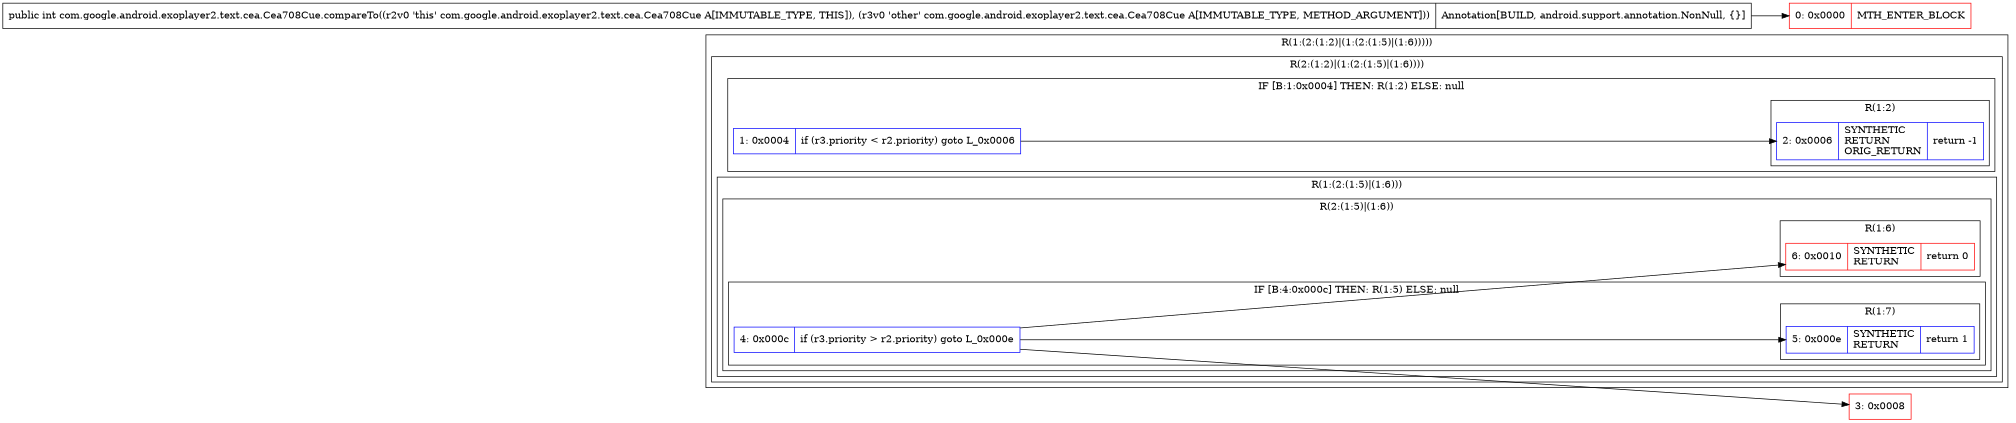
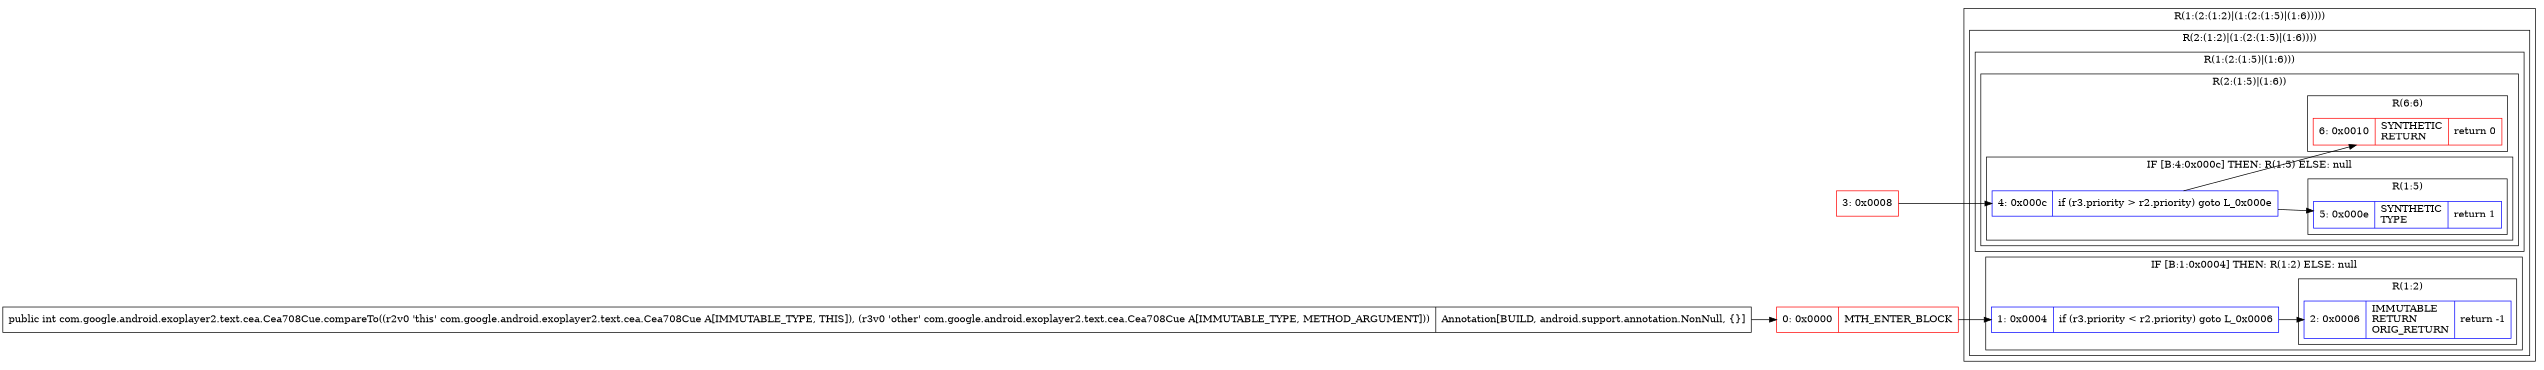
node "2: 0x0006": text "SYNTHETIC" -> "IMMUTABLE"
cluster "R(1:6)": label "R(1:6)" -> "R(6:6)"
cluster "R(1:7)": label "R(1:7)" -> "R(1:5)"
edge "0: 0x0000" -> "1: 0x0004": added
node "5: 0x000e": text "RETURN" -> "TYPE"
edge "4: 0x000c" -> "3: 0x0008": reversed
